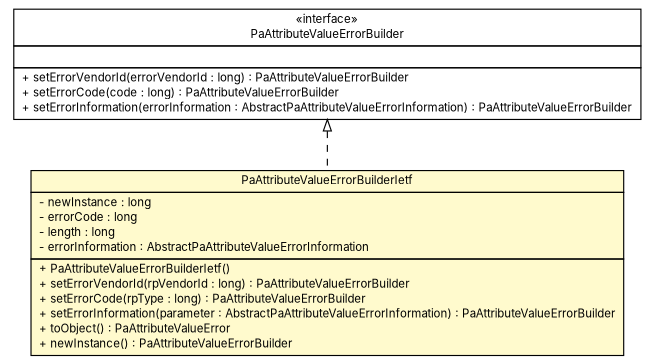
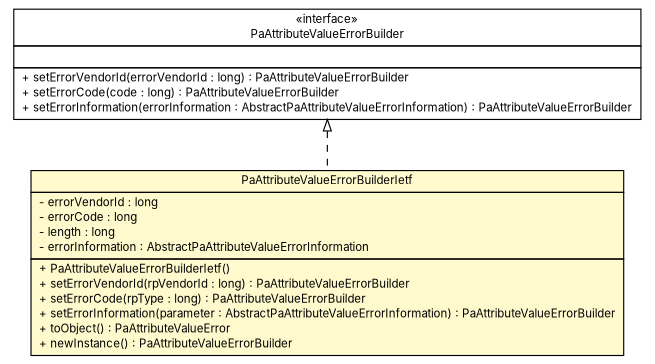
node "PaAttributeValueErrorBuilderIetf": text "- newInstance : long" -> "- errorVendorId : long"
